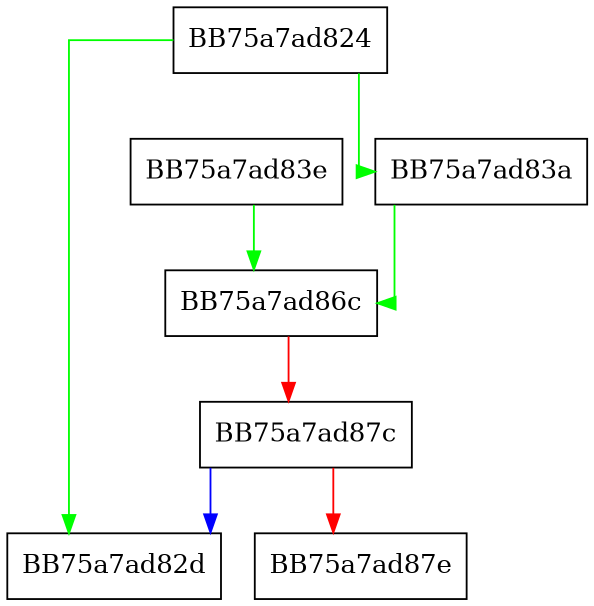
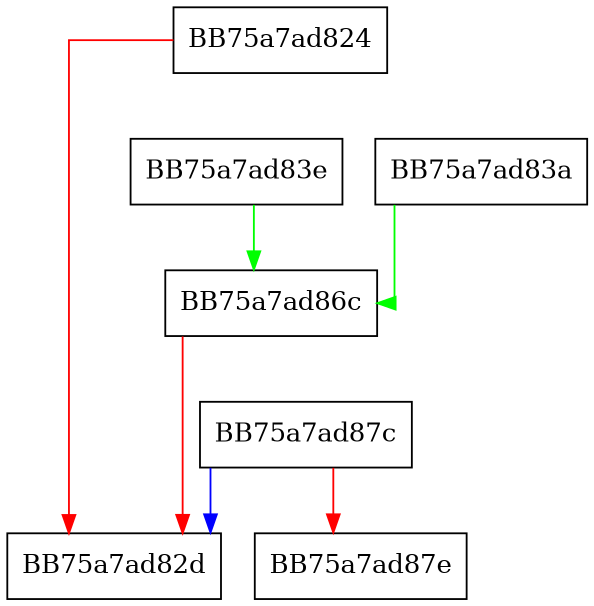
edge "BB75a7ad824" -> "BB75a7ad83a": removed
edge "BB75a7ad824" -> "BB75a7ad82d": color green -> red
edge "BB75a7ad86c" -> "BB75a7ad87c": now "BB75a7ad86c" -> "BB75a7ad82d"
